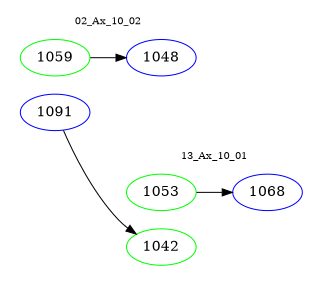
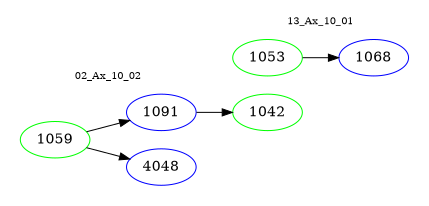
node "1048": label "1048" -> "4048"
edge "1059" -> "1091": added
